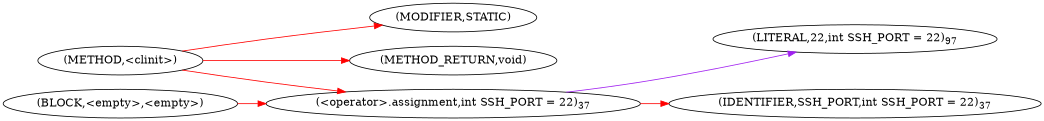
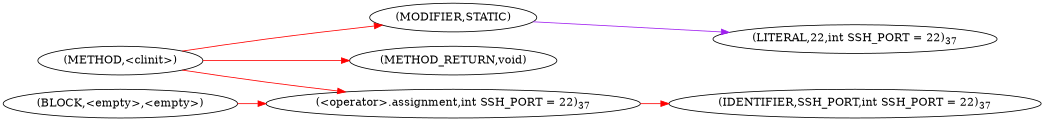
node "(LITERAL,22,int SSH_PORT = 22)": text "97" -> "37"
edge "(<operator>.assignment,int SSH_PORT = 22)" -> "(LITERAL,22,int SSH_PORT = 22)": now "(MODIFIER,STATIC)" -> "(LITERAL,22,int SSH_PORT = 22)"
